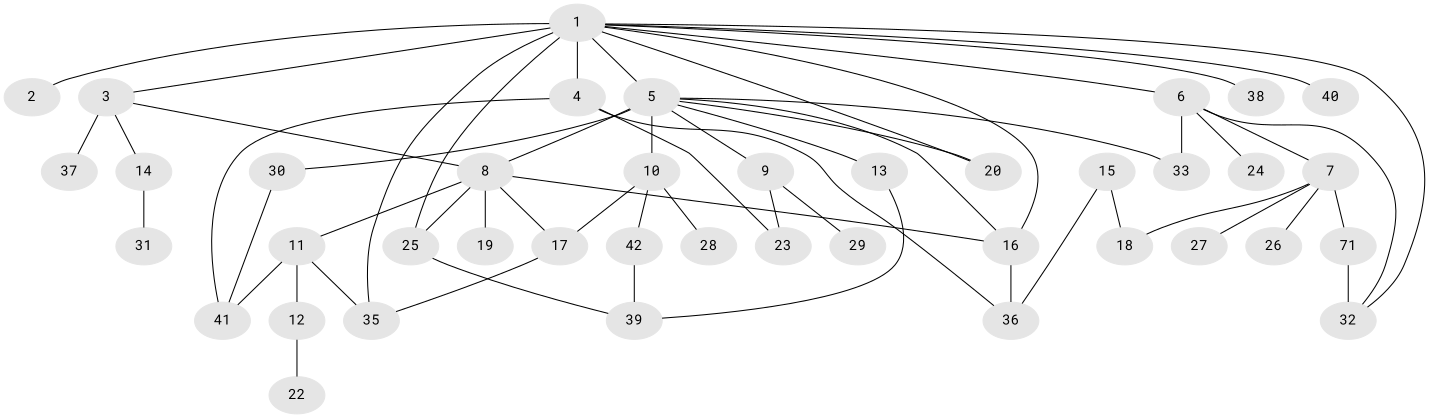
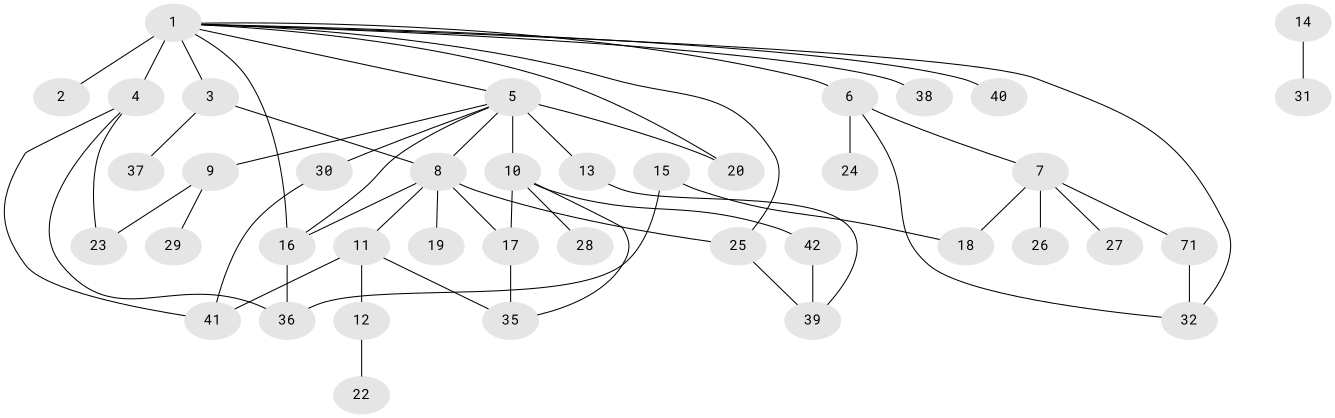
edge "3" -- "14": removed
edge "1" -- "35": now "10" -- "35"
node "33": removed
